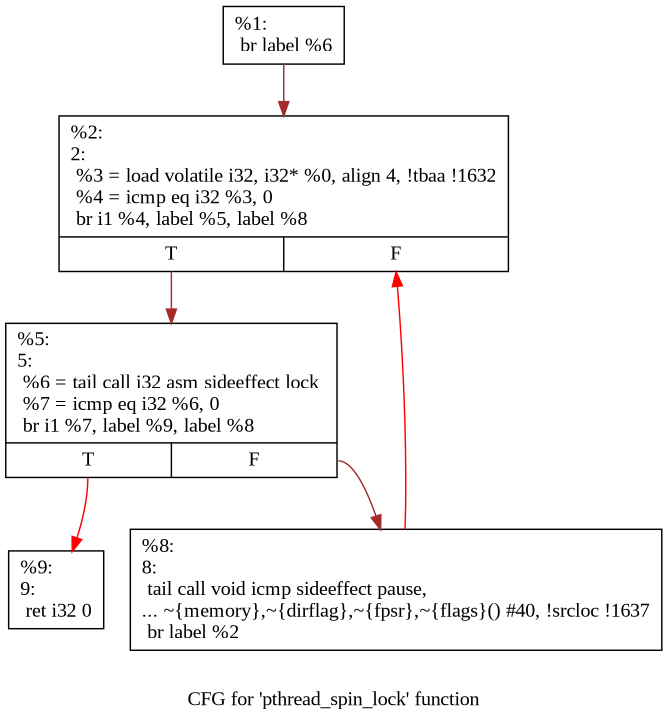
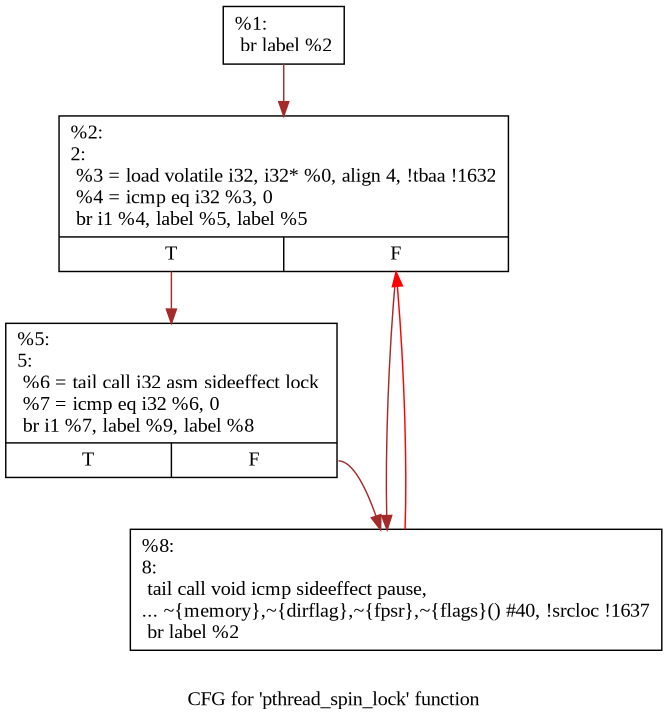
node "%1:": text "br label %6" -> "br label %2"
node "%2:": text "br i1 %4, label %5, label %8" -> "br i1 %4, label %5, label %5"
edge "%2:" -> "%8:": added
node "%9:": removed
